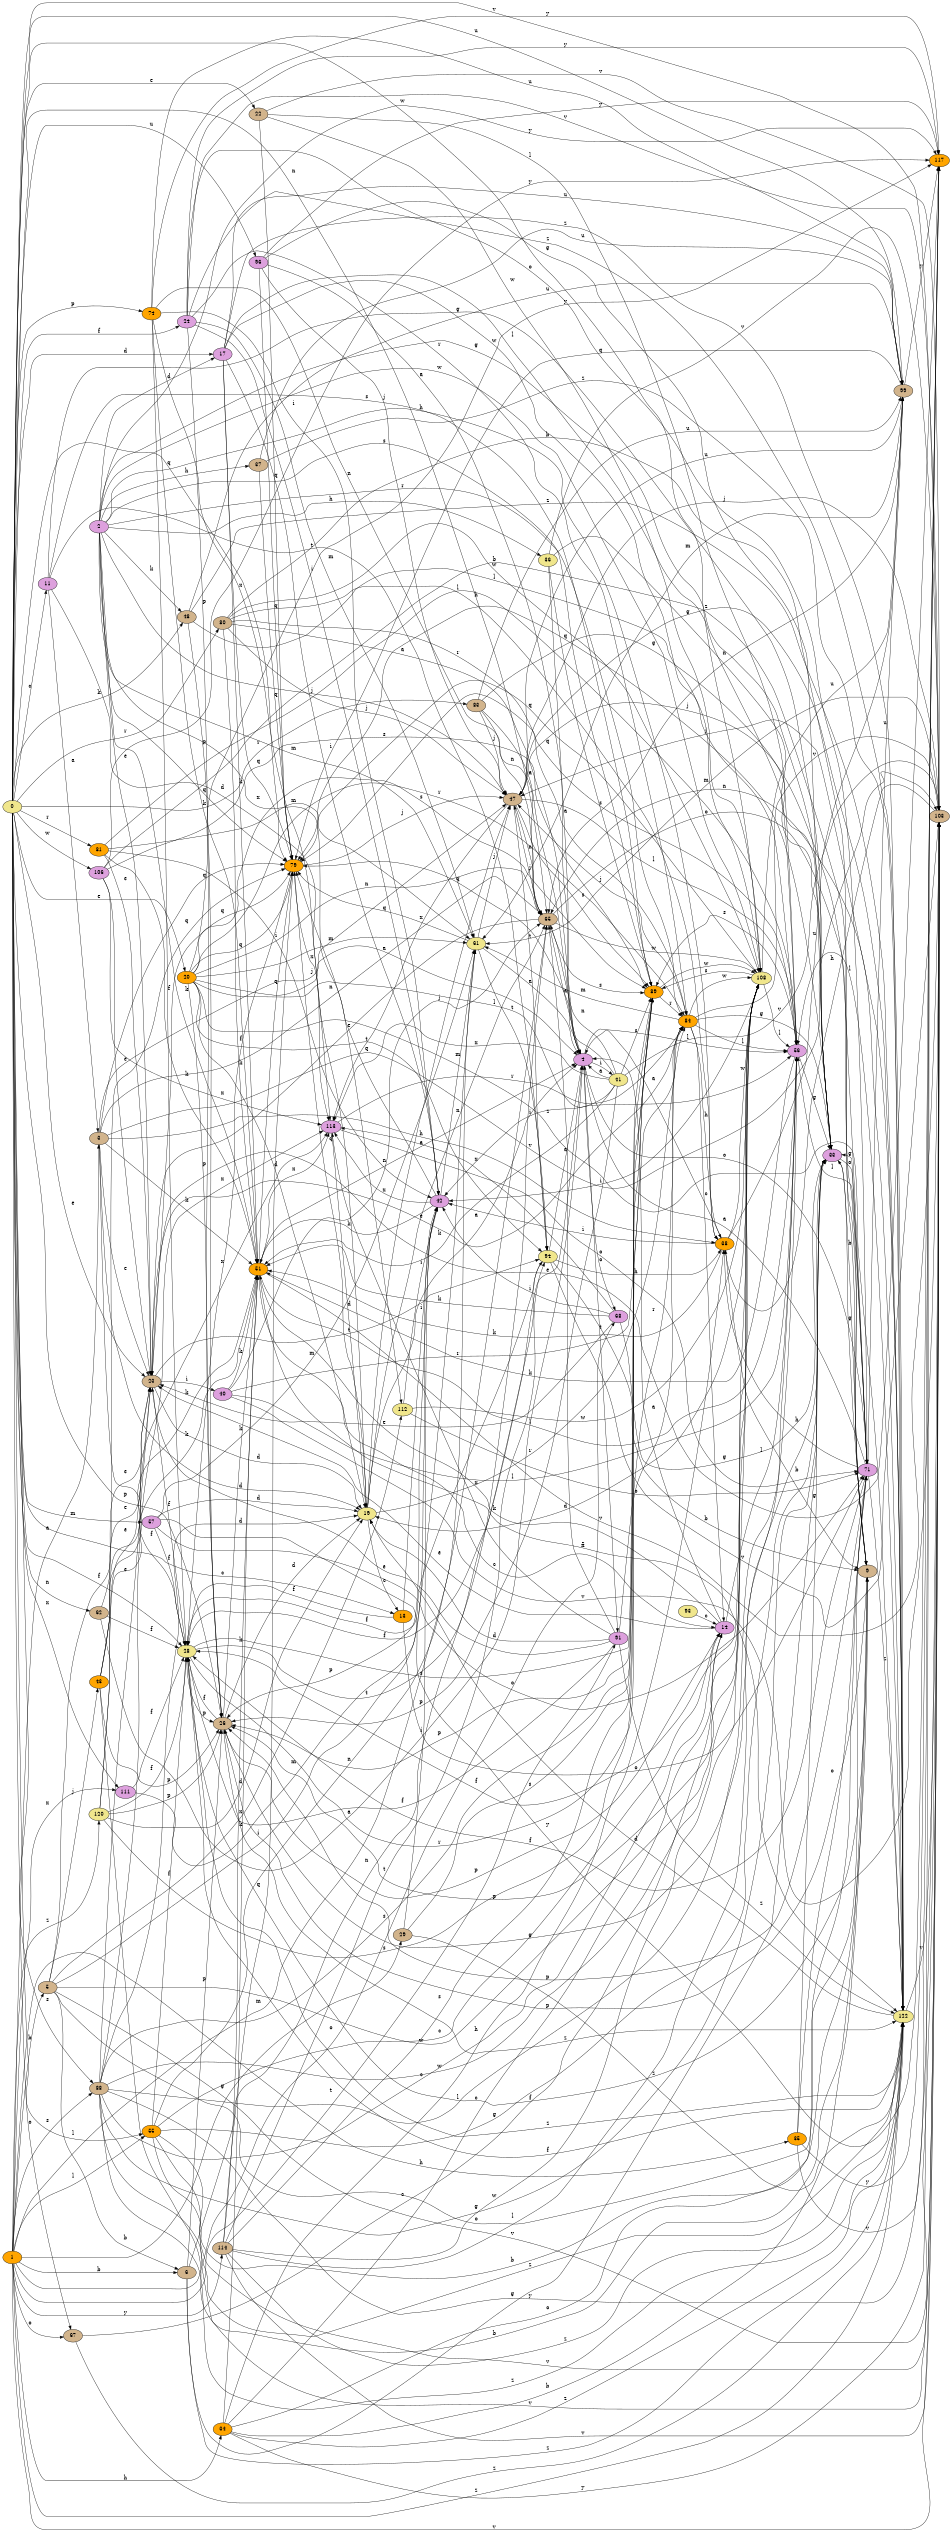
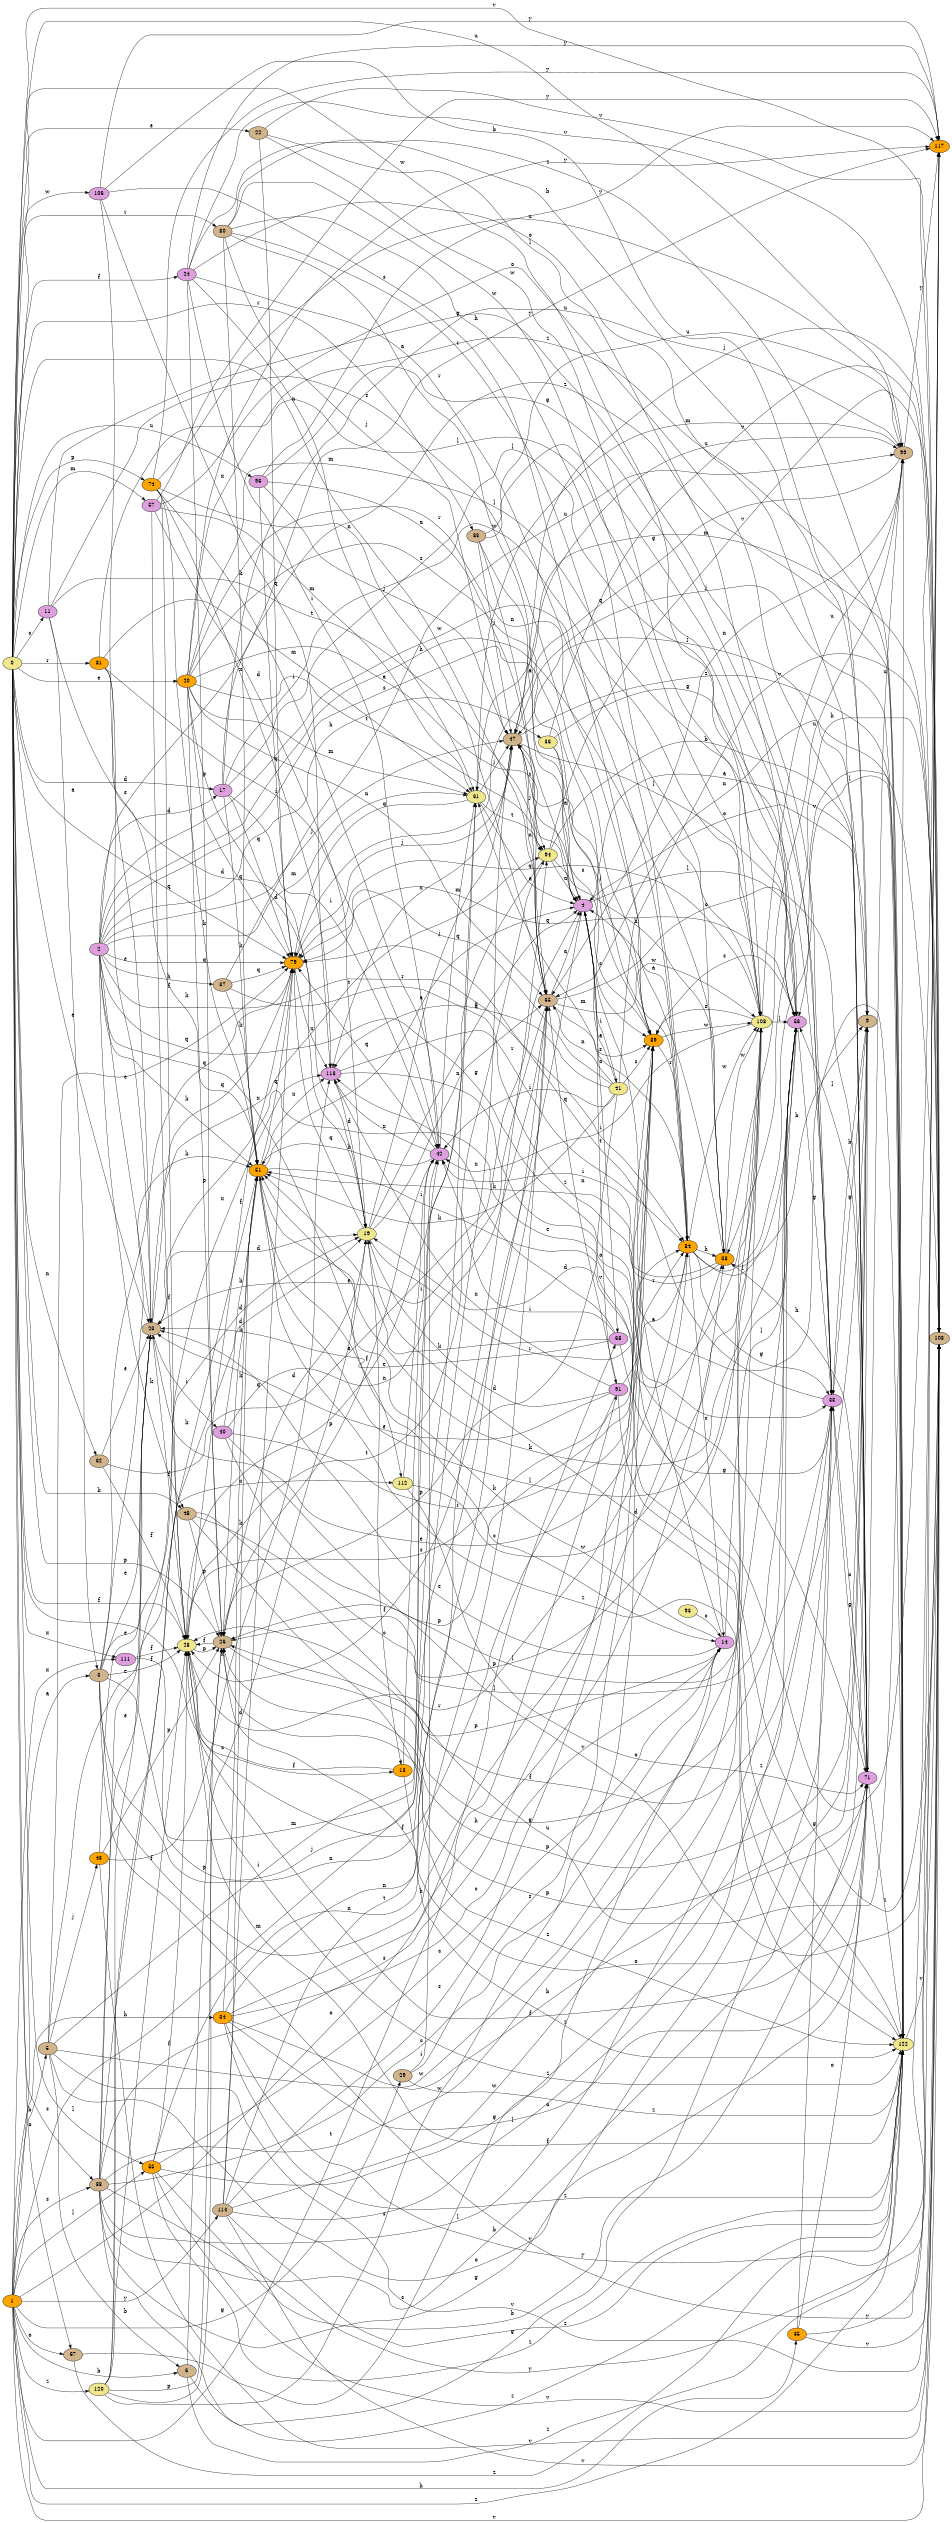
edge "43" -> "51": now "37" -> "51"
edge "108" -> "28": removed, label "f"
edge "6" -> "65": now "34" -> "65"
